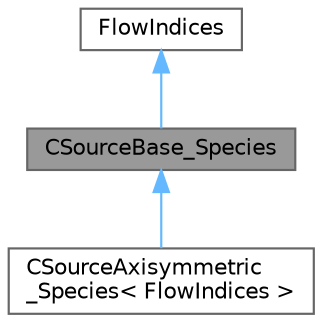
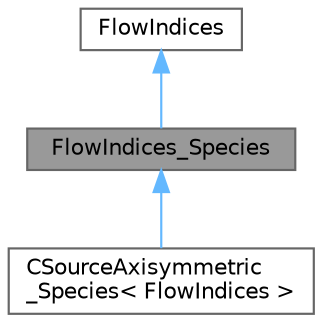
node "CSourceBase_Species": label "CSourceBase_Species" -> "FlowIndices_Species"
